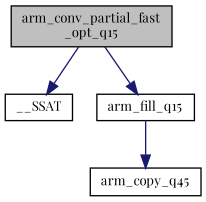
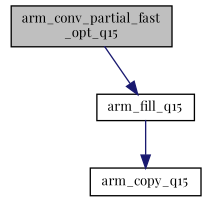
node "__SSAT": removed
node "arm_copy_q45": label "arm_copy_q45" -> "arm_copy_q15"
